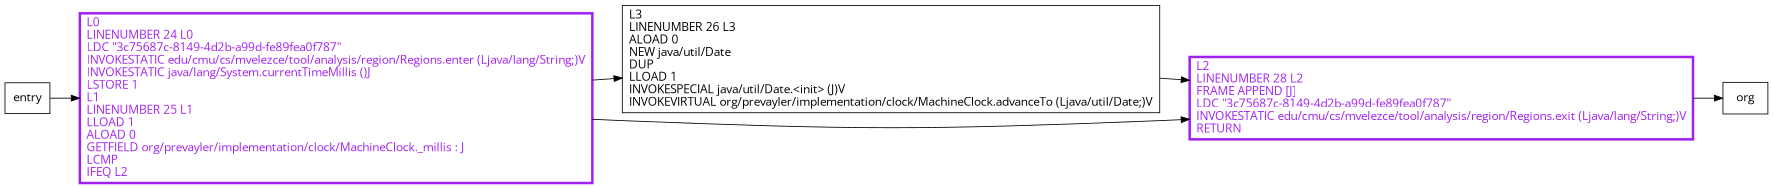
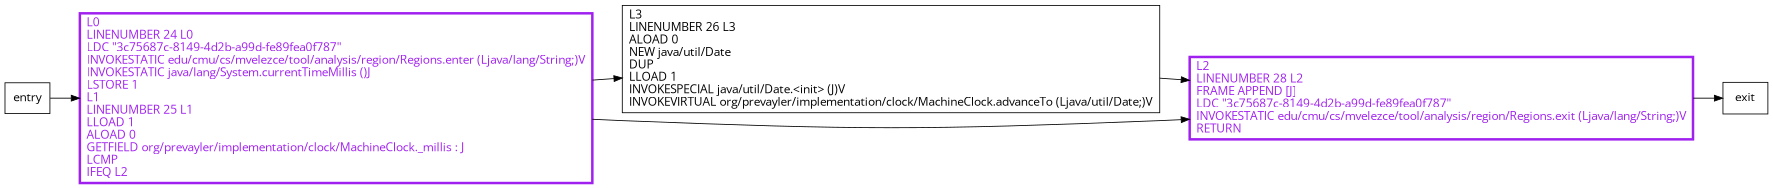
node "org": label "org" -> "exit"
